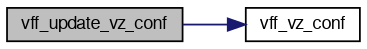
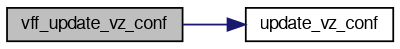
node "vff_vz_conf": label "vff_vz_conf" -> "update_vz_conf"
